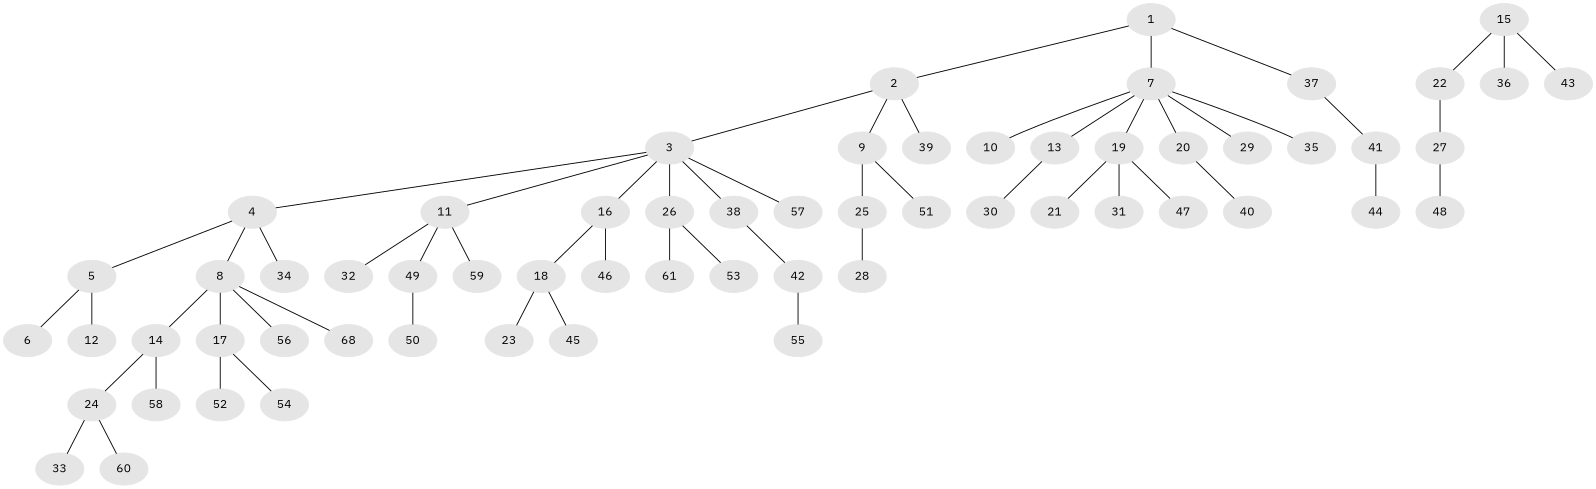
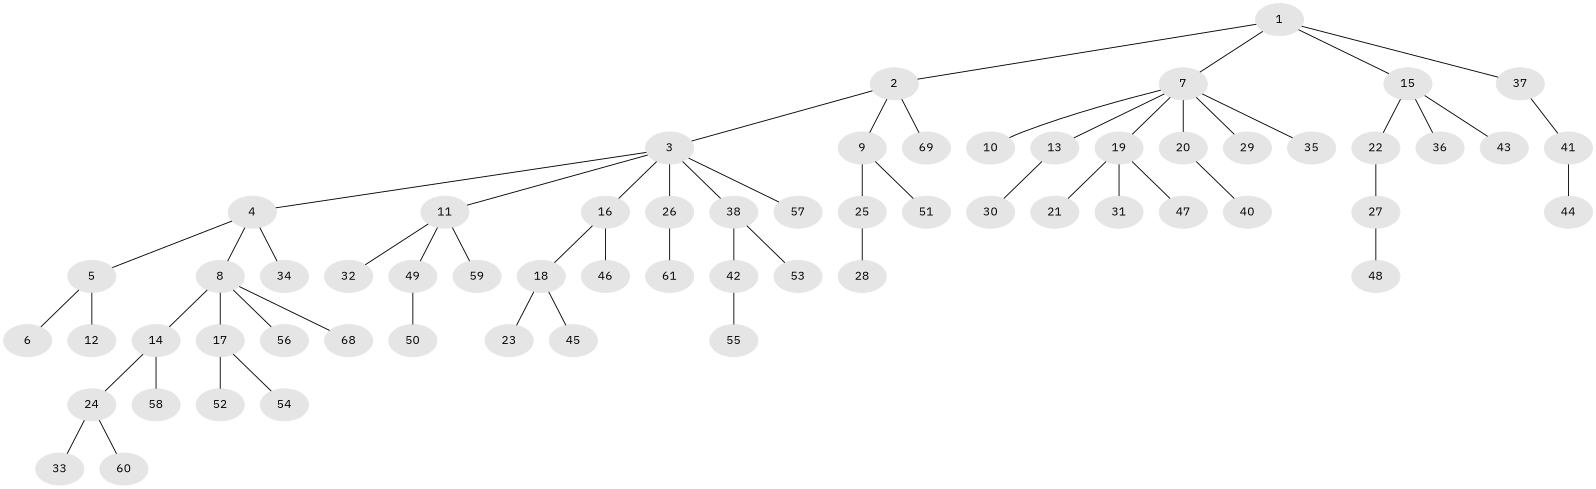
edge "1" -- "15": added
node "39": label "39" -> "69"
edge "26" -- "53": now "38" -- "53"
